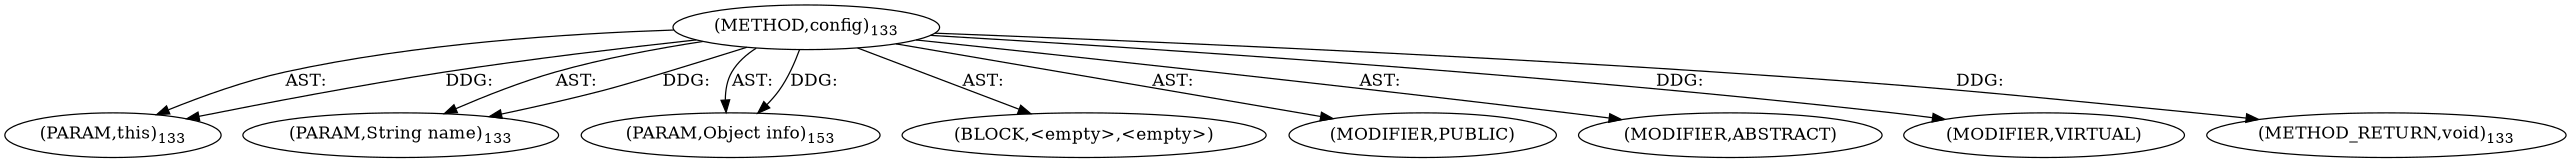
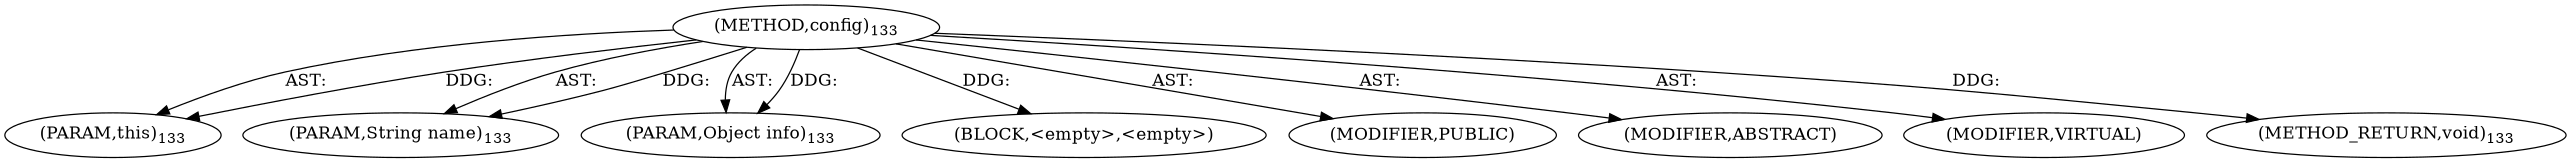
edge "(METHOD,config)" -> "(BLOCK,<empty>,<empty>)": label "AST: " -> "DDG: "
edge "(METHOD,config)" -> "(MODIFIER,VIRTUAL)": label "DDG: " -> "AST: "
node "(PARAM,Object info)": text "153" -> "133"
